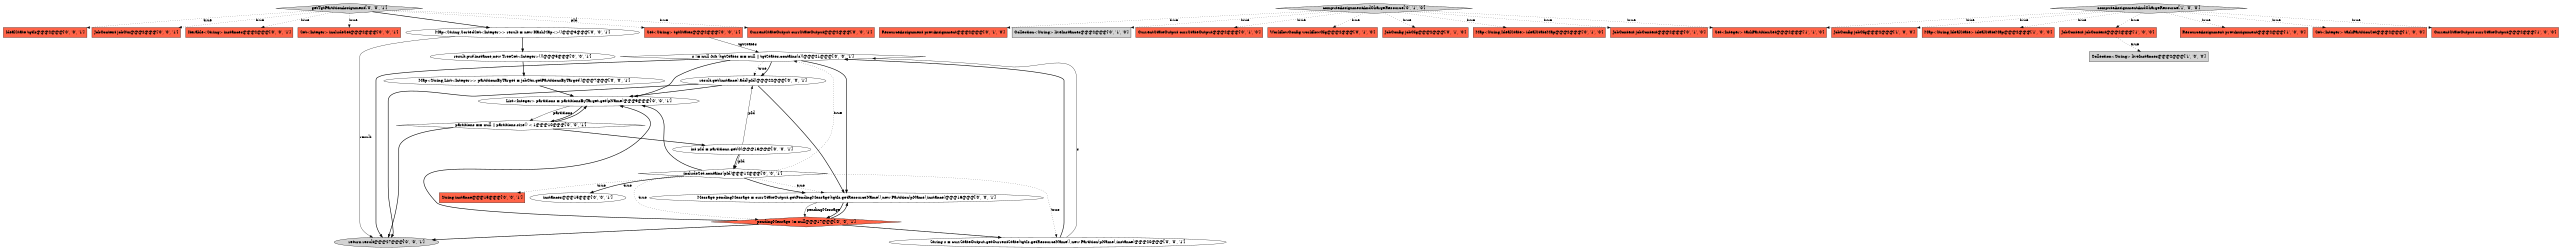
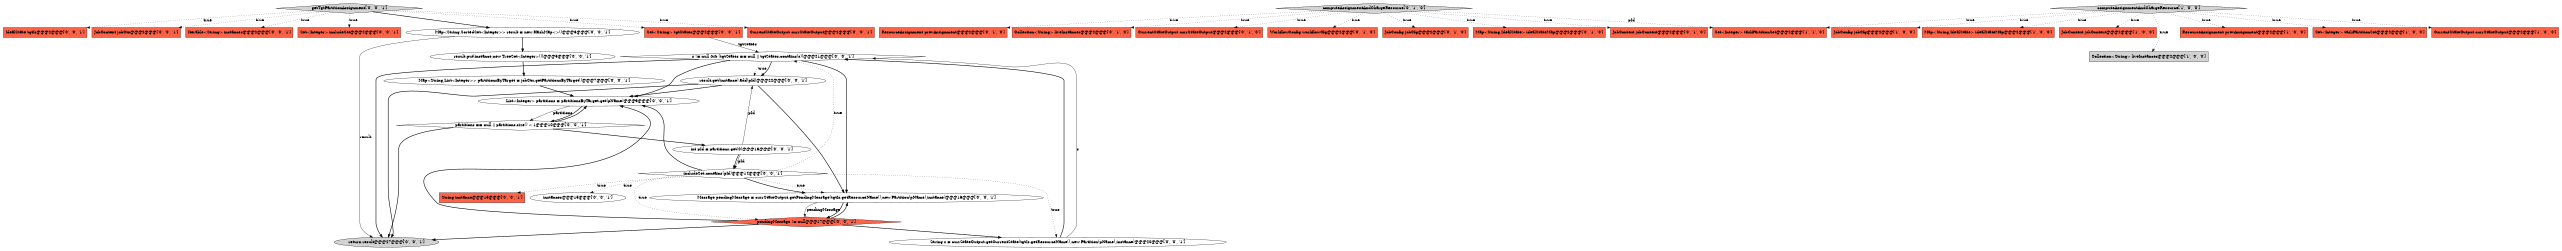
edge "getTgtPartitionAssignment['0', '0', '1']" -> "Set<String> tgtStates@@@2@@@['0', '0', '1']": label "pId" -> "true"
edge "computeAssignmentAndChargeResource['0', '1', '0']" -> "Set<Integer> taskPartitionSet@@@2@@@['1', '1', '0']": label "true" -> "pId"
node "Collection<String> liveInstances@@@2@@@['0', '1', '0']": fillcolor lightgray -> tomato
edge "JobContext jobContext@@@2@@@['1', '0', '0']" -> "Collection<String> liveInstances@@@2@@@['1', '0', '0']": now "computeAssignmentAndChargeResource['1', '0', '0']" -> "Collection<String> liveInstances@@@2@@@['1', '0', '0']"
edge "includeSet.contains(pId)@@@14@@@['0', '0', '1']" -> "instances@@@15@@@['0', '0', '1']": style bold -> dotted
